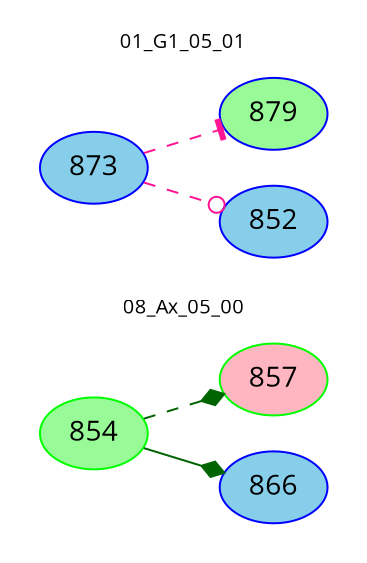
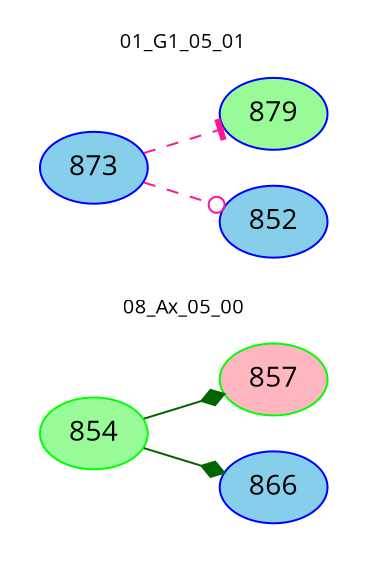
edge "854" -> "857": style dashed -> solid
